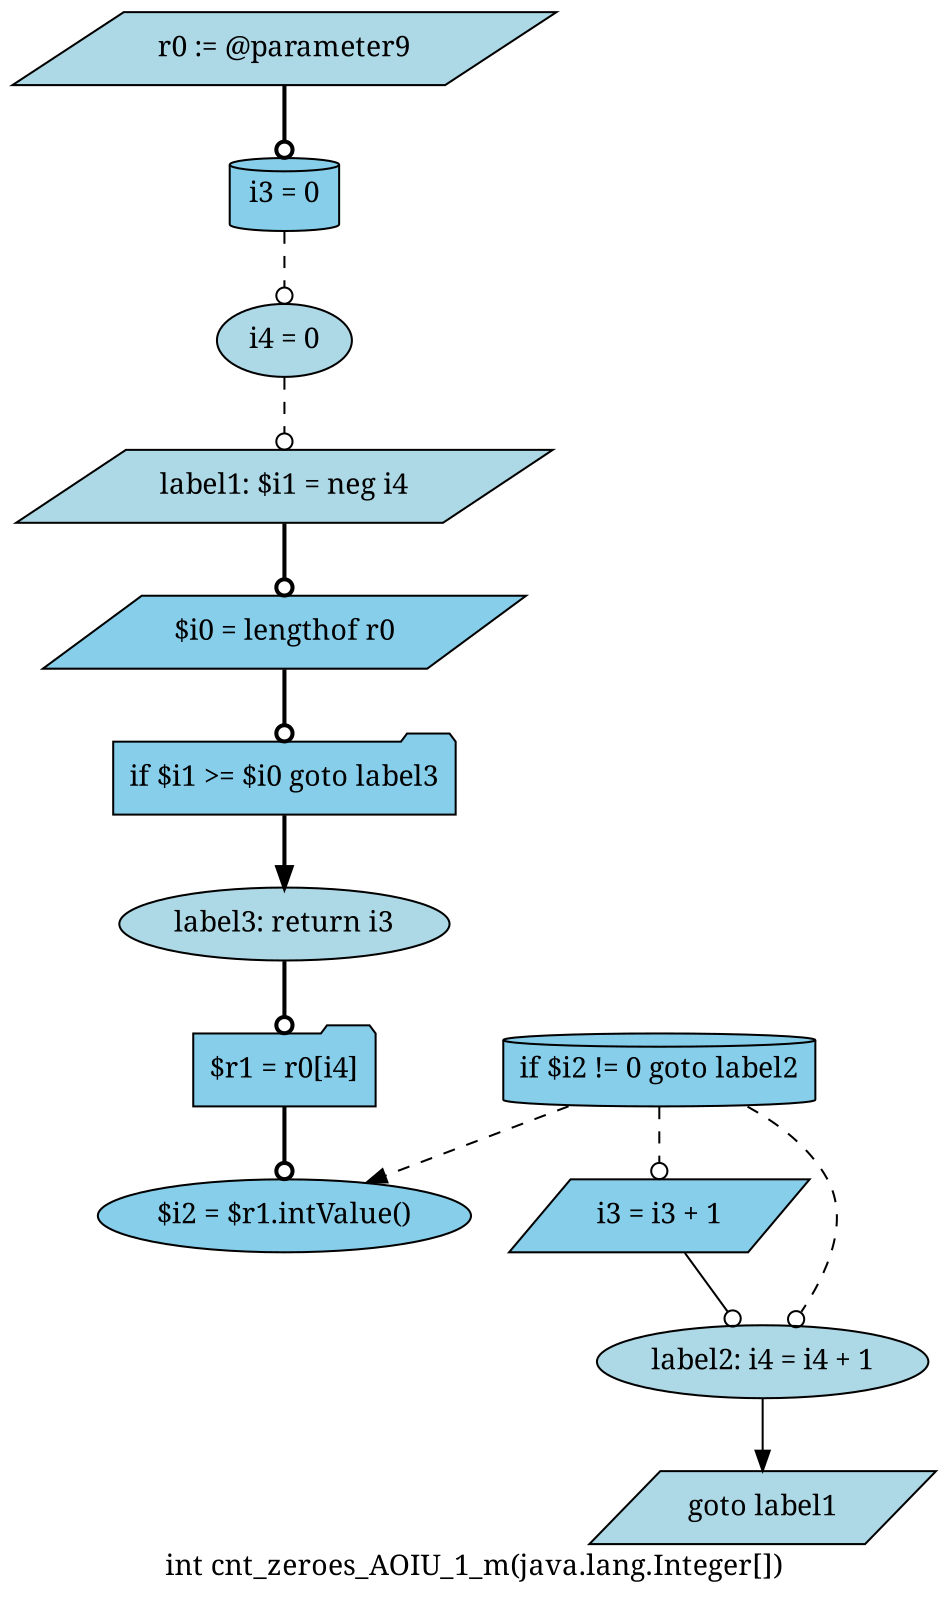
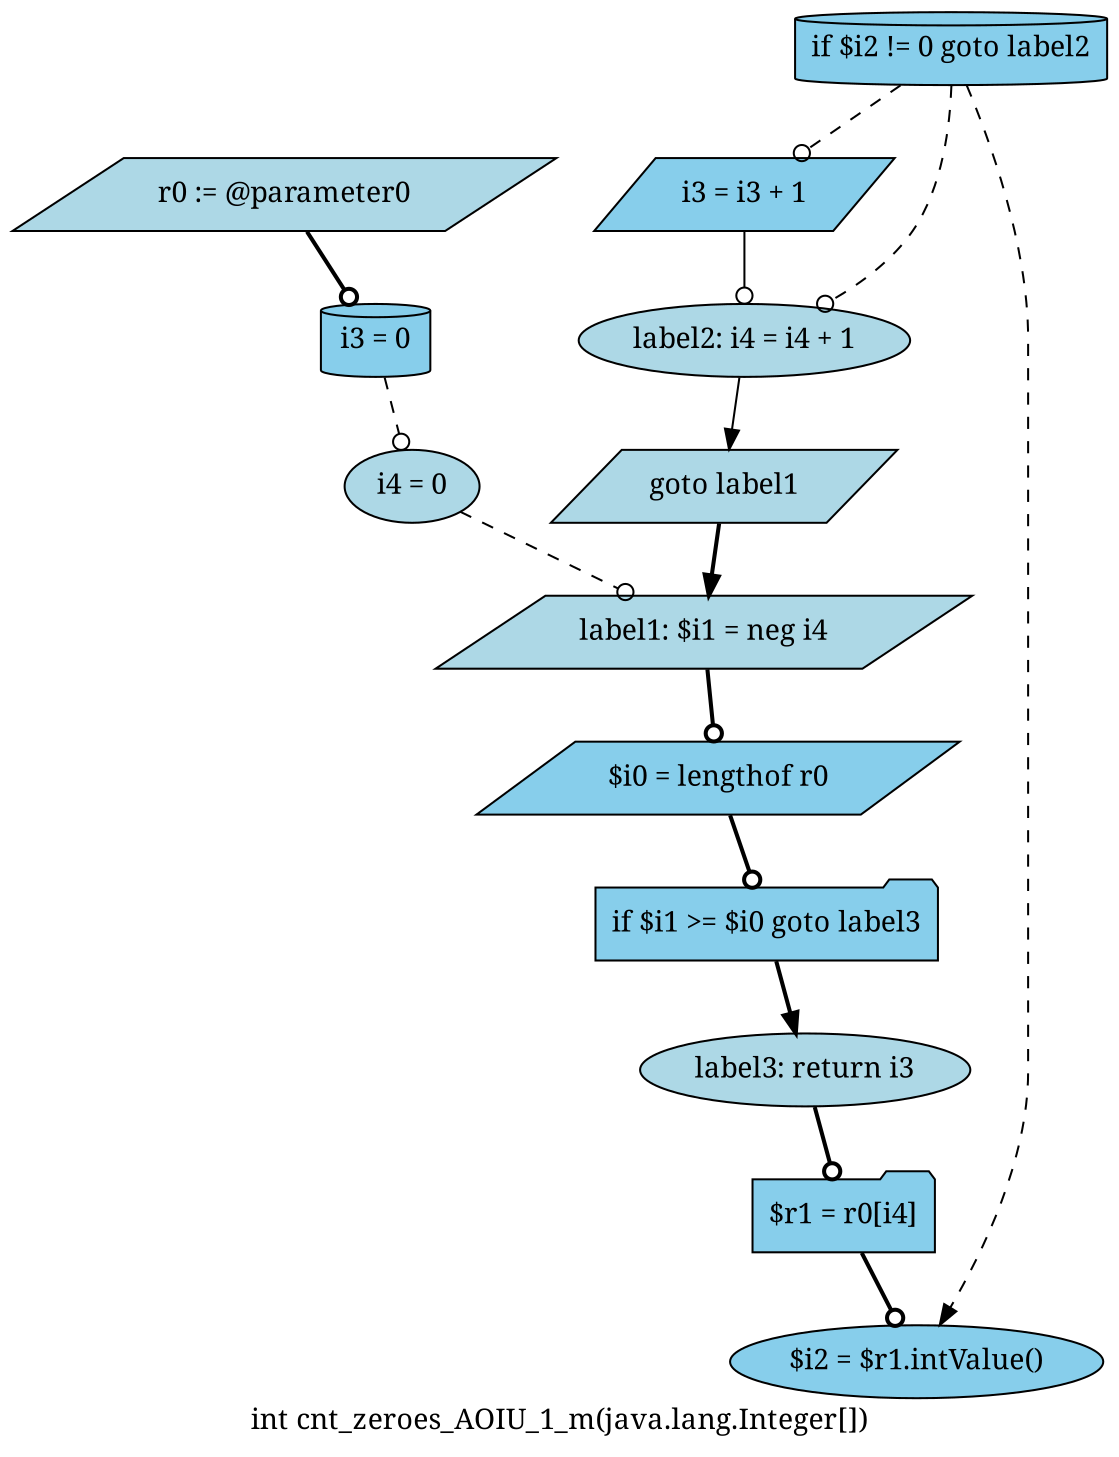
node "r0 := @parameter9": label "r0 := @parameter9" -> "r0 := @parameter0"
edge "goto label1" -> "label1: $i1 = neg i4": added
